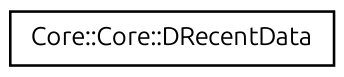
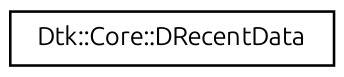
node "Core::Core::DRecentData": label "Core::Core::DRecentData" -> "Dtk::Core::DRecentData"
